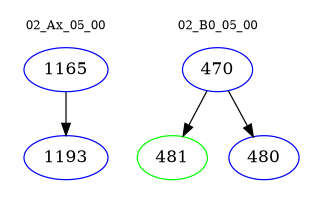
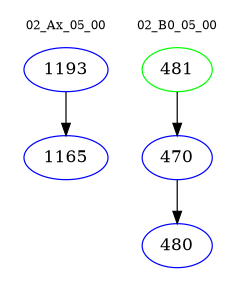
edge "1165" -> "1193": reversed
edge "470" -> "481": reversed
